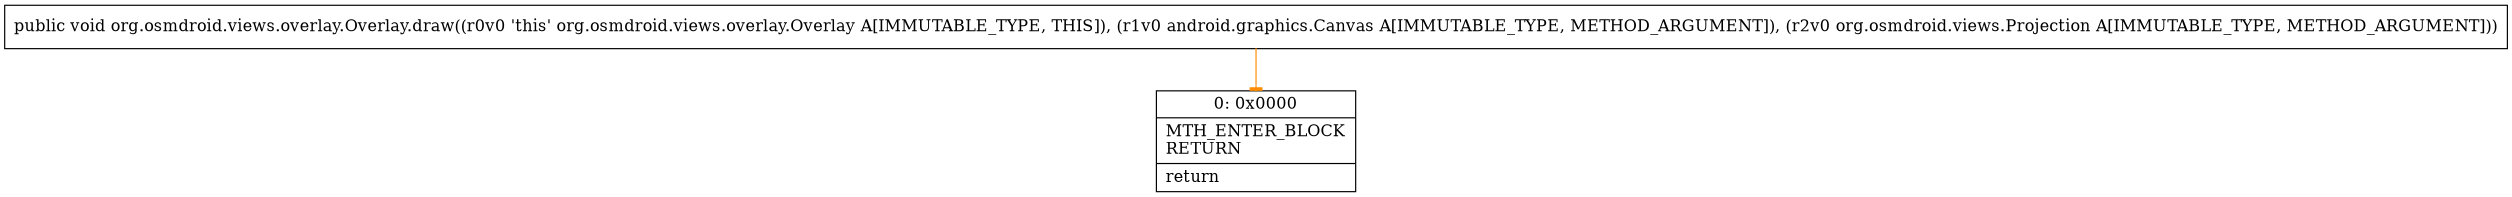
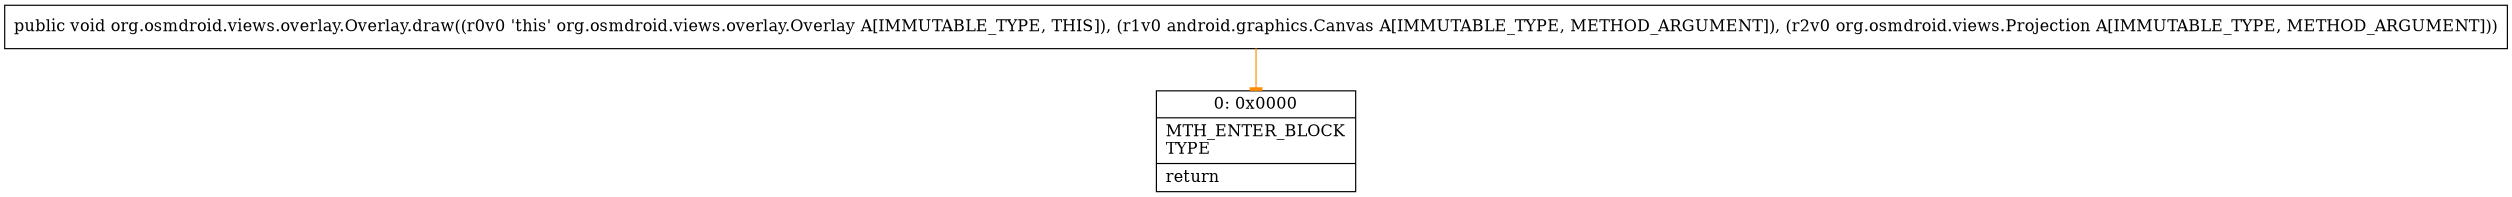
node "0: 0x0000": text "RETURN" -> "TYPE"
